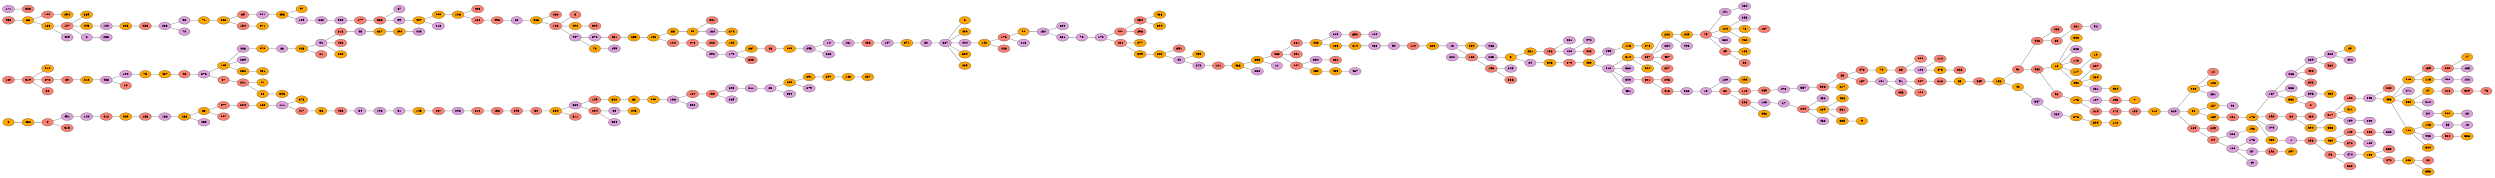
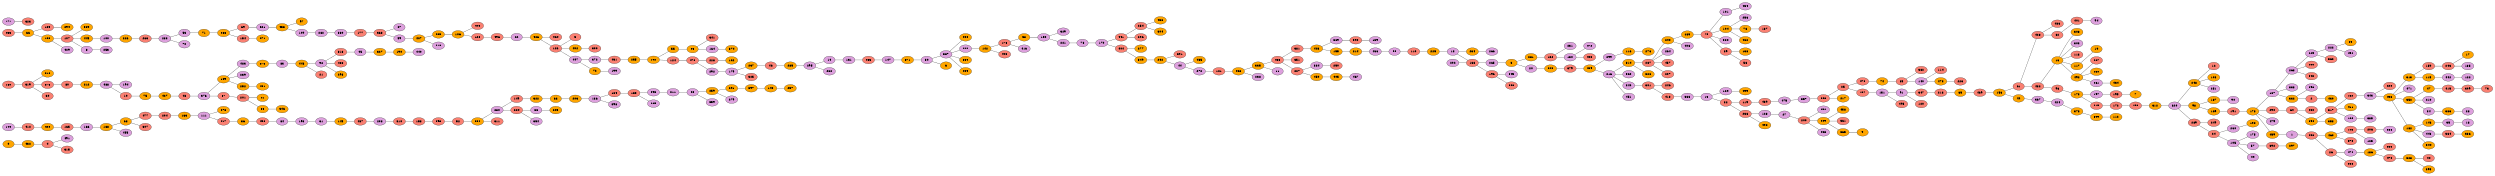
edge "6" -- "387": now "6" -- "30"
edge "194" -- "75": now "10" -- "75"
edge "396" -- "430": now "2" -- "430"
edge "491" -- "144": removed
